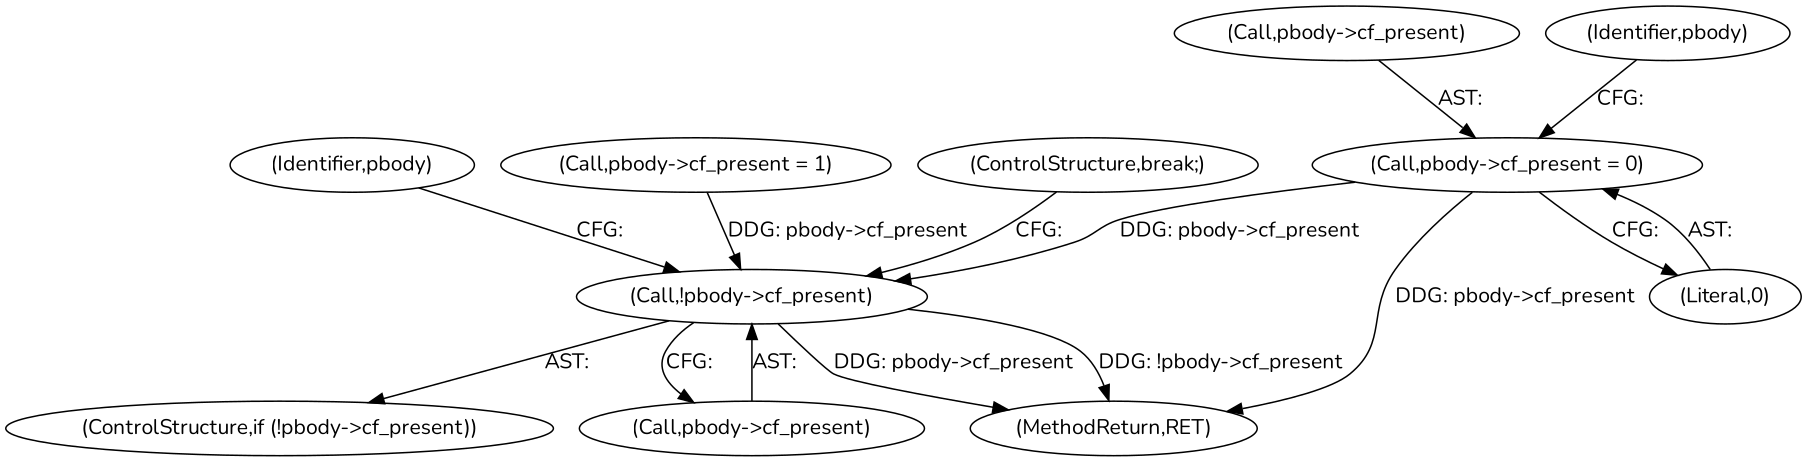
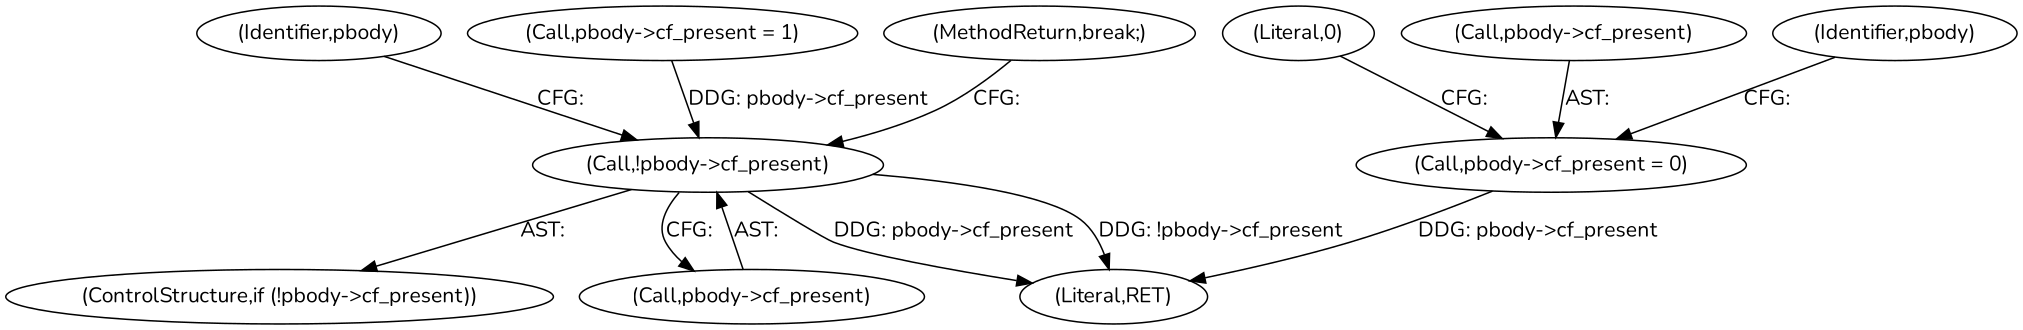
node "(ControlStructure,break;)": label "(ControlStructure,break;)" -> "(MethodReturn,break;)"
edge "(Call,pbody->cf_present = 0)" -> "(Call,!pbody->cf_present)": removed, label "DDG: pbody->cf_present"
edge "(Literal,0)" -> "(Call,pbody->cf_present = 0)": label "AST: " -> "CFG: "
edge "(Call,pbody->cf_present = 0)" -> "(Literal,0)": removed, label "CFG:"
node "(MethodReturn,RET)": label "(MethodReturn,RET)" -> "(Literal,RET)"
